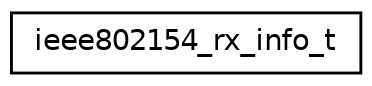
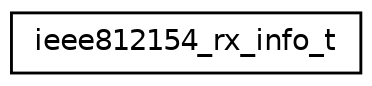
node "ieee802154_rx_info_t": label "ieee802154_rx_info_t" -> "ieee812154_rx_info_t"
